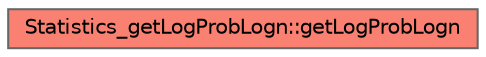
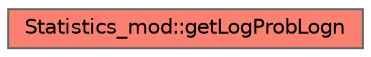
node "Statistics_getLogProbLogn::getLogProbLogn": label "Statistics_getLogProbLogn::getLogProbLogn" -> "Statistics_mod::getLogProbLogn"
